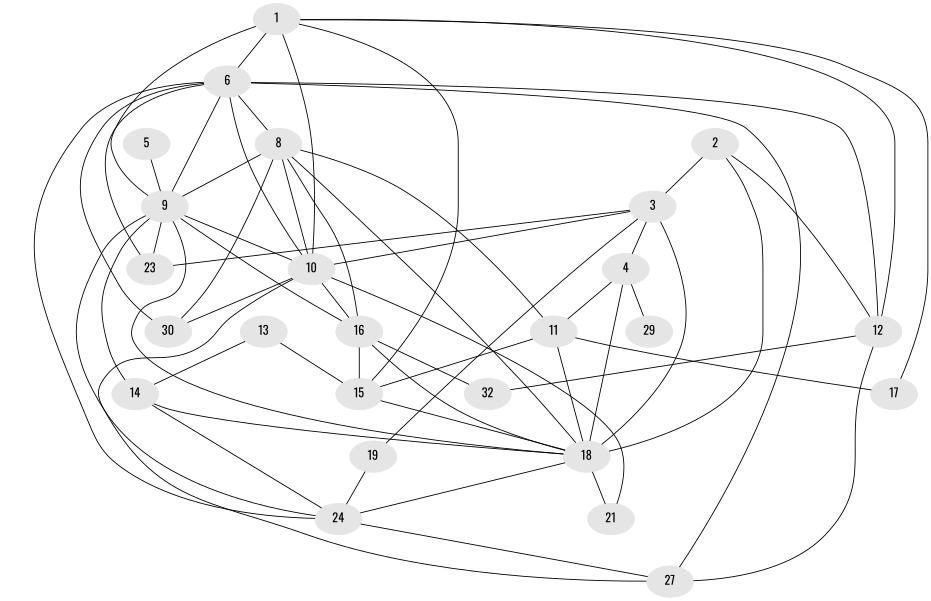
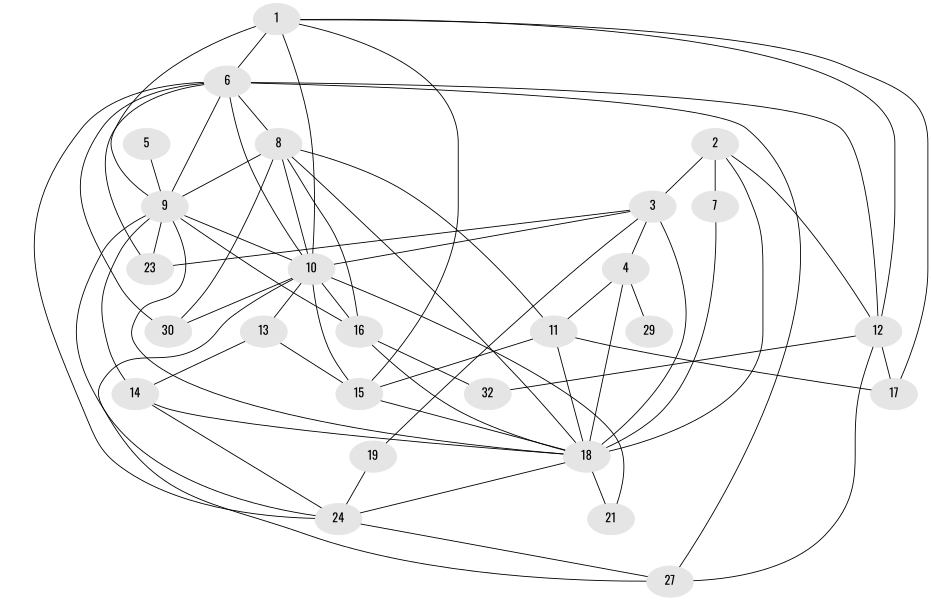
node "7": added
edge "10" -- "13": added
edge "16" -- "15": now "10" -- "15"
edge "12" -- "17": added
